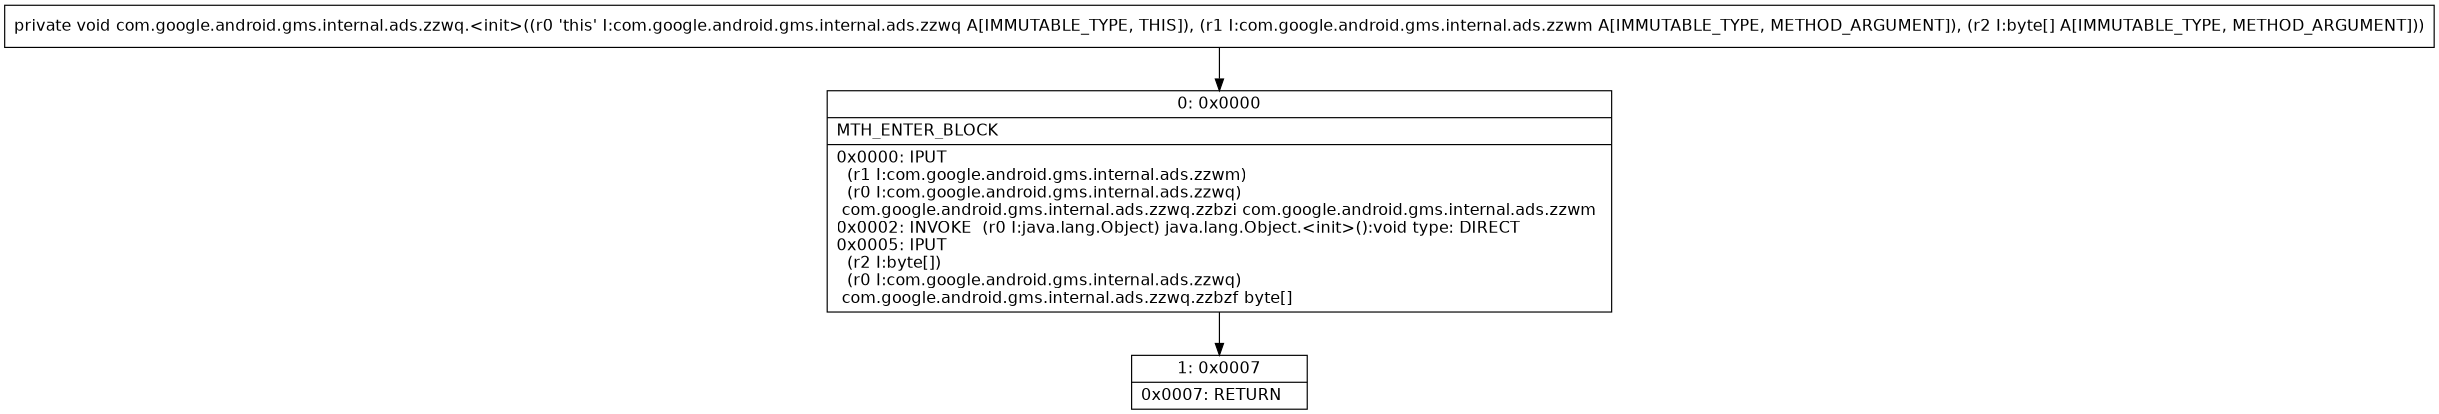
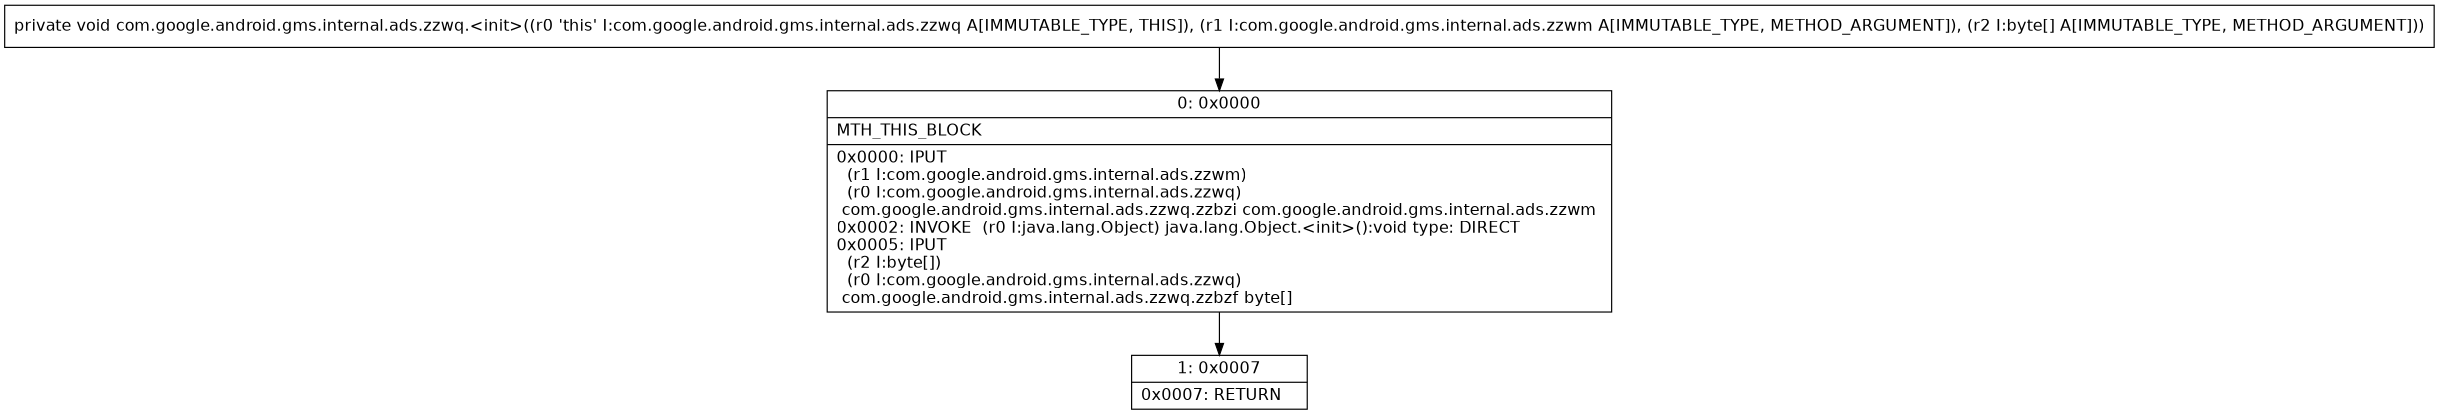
node "0: 0x0000": text "MTH_ENTER_BLOCK" -> "MTH_THIS_BLOCK"
